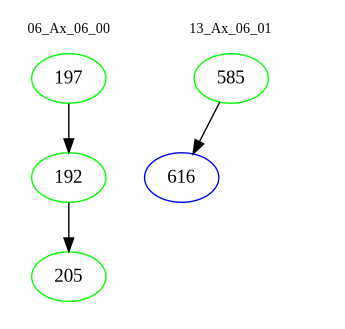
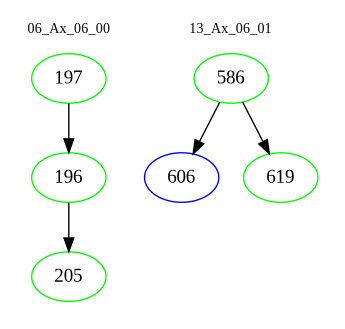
node "585": label "585" -> "586"
node "192": label "192" -> "196"
node "616": label "616" -> "606"
node "619": added
